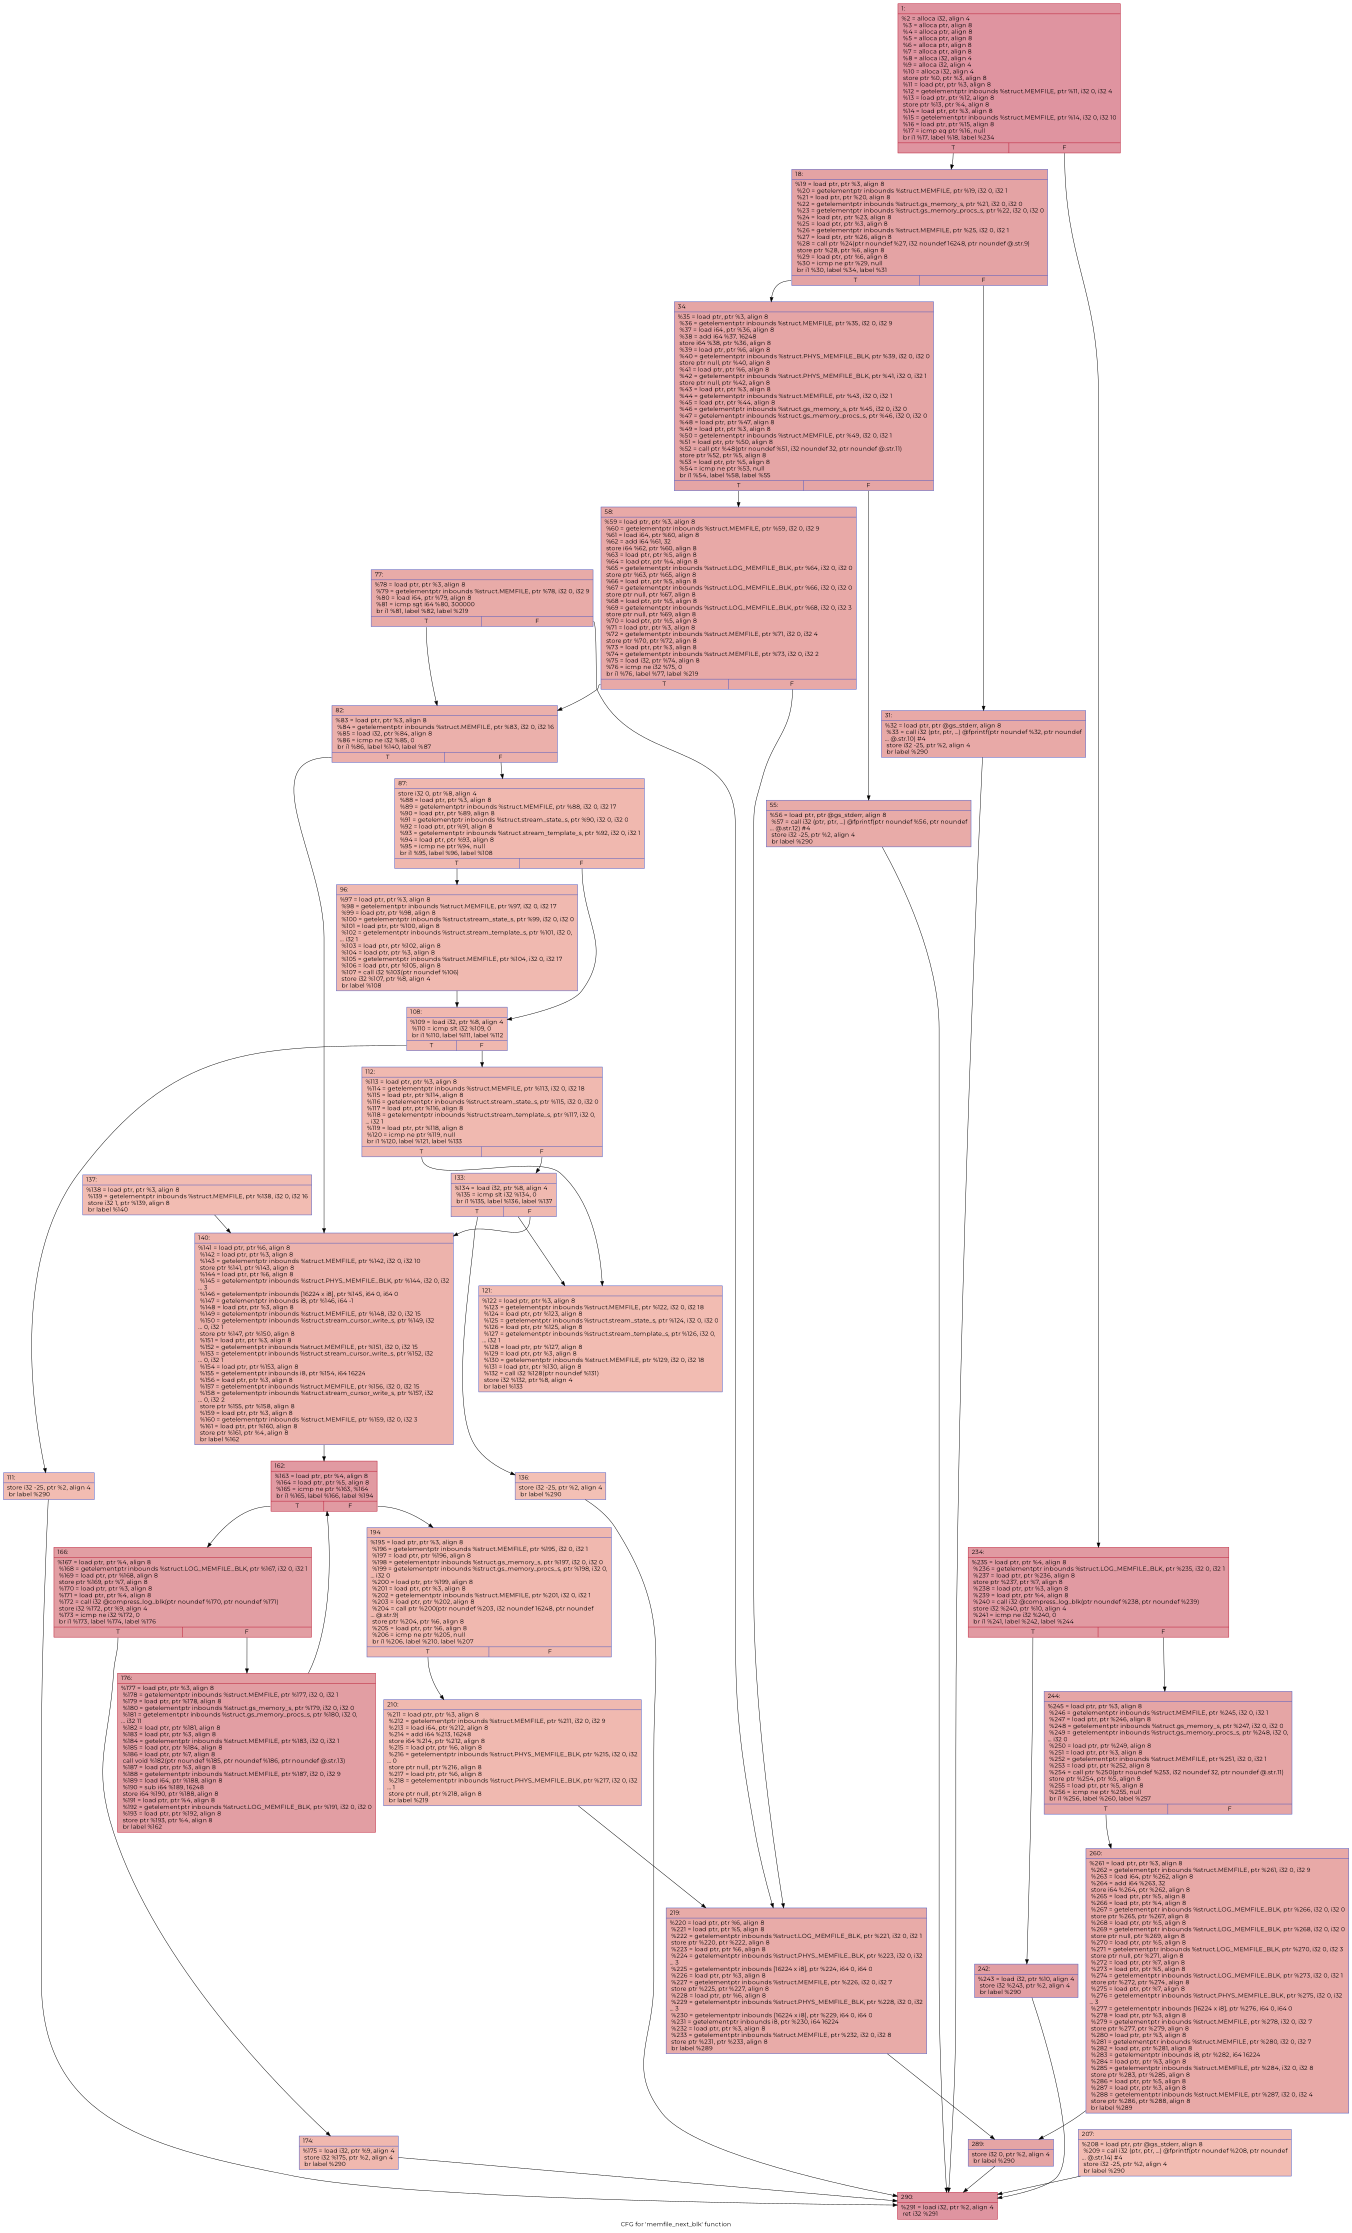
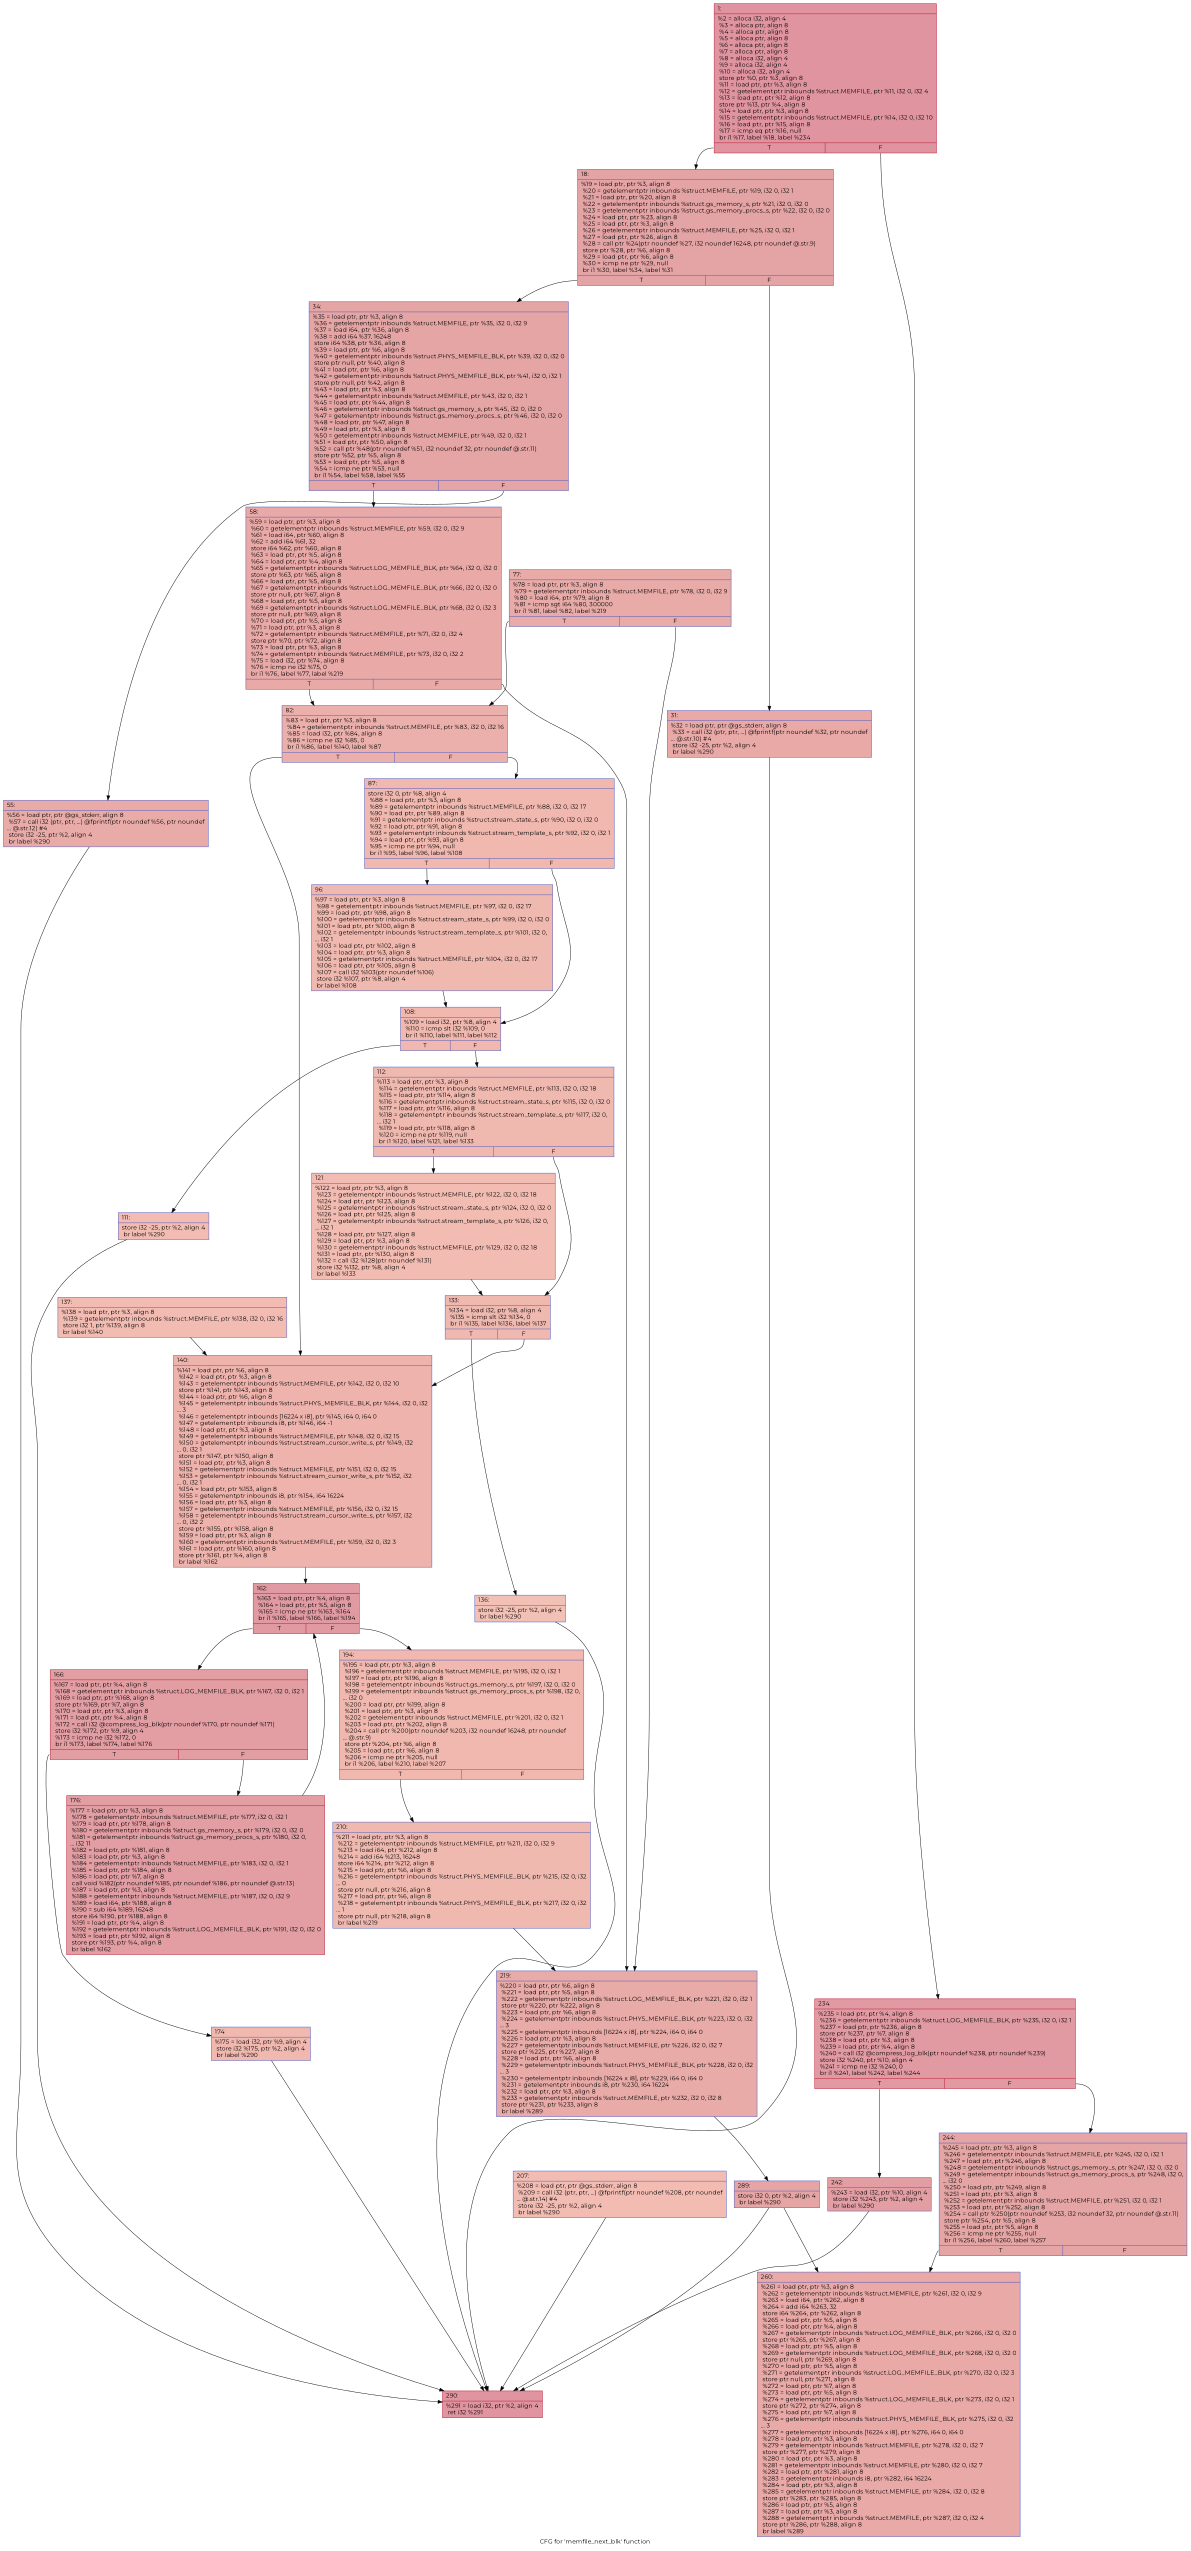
edge "133:" -> "121:": reversed
edge "260:" -> "289:": reversed
